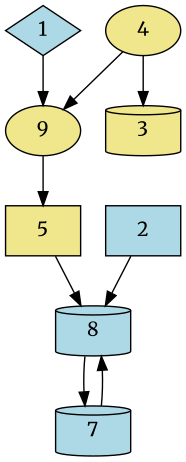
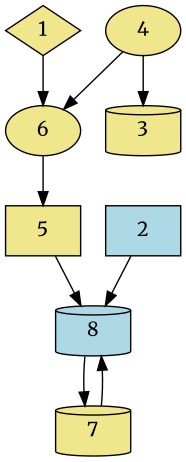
node "1": fillcolor lightblue -> khaki
node "9": label "9" -> "6"
node "7": fillcolor lightblue -> khaki
